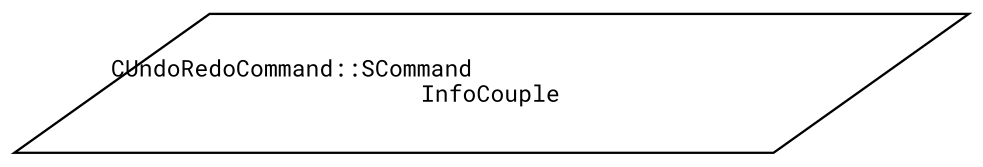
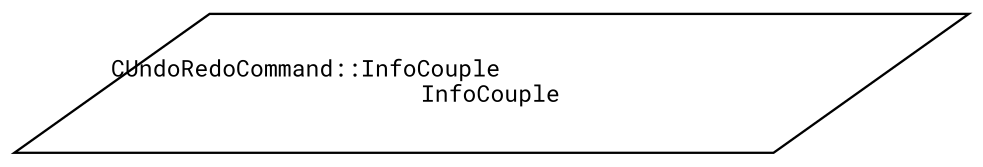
node "CUndoRedoCommand::SCommand InfoCouple": label "CUndoRedoCommand::SCommand InfoCouple" -> "CUndoRedoCommand::InfoCouple InfoCouple"
